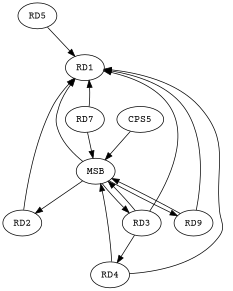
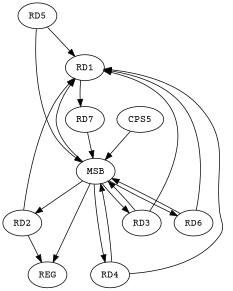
edge "RD7" -> "RD1": reversed
edge "RD5" -> "MSB": added
node "RD9": label "RD9" -> "RD6"
edge "RD3" -> "RD4": now "MSB" -> "RD4"
node "REG": added
